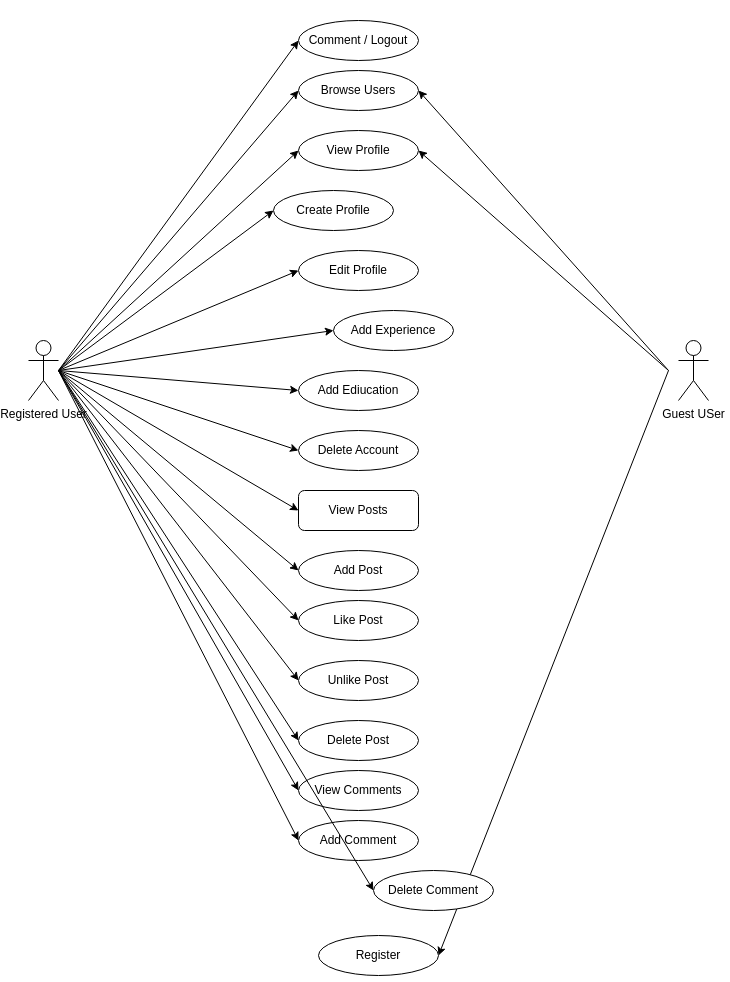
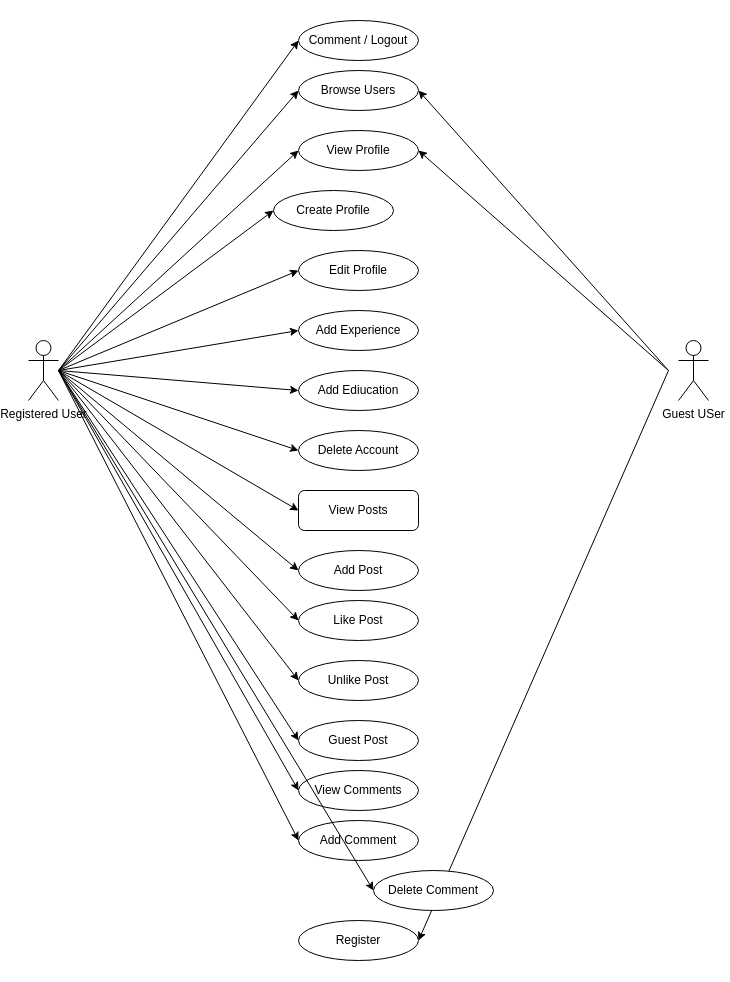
node "Add Experience": moved (394, 331) -> (359, 331)
node "Delete Post": label "Delete Post" -> "Guest Post"
node "Register": moved (379, 956) -> (359, 941)
